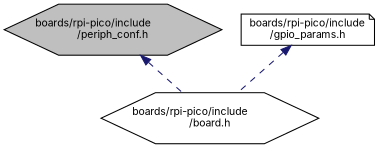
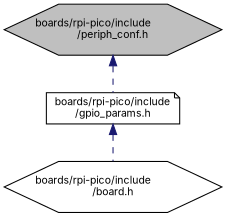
edge "boards/rpi-pico/include /board.h" -> "boards/rpi-pico/include /periph_conf.h": now "boards/rpi-pico/include /gpio_params.h" -> "boards/rpi-pico/include /periph_conf.h"
